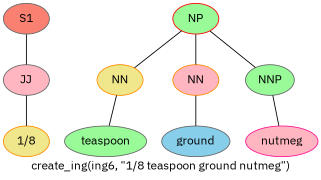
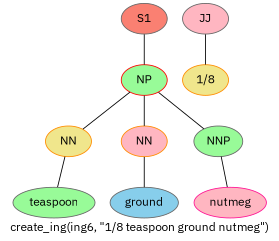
edge "S1" -- "JJ": now "S1" -- "NP"
